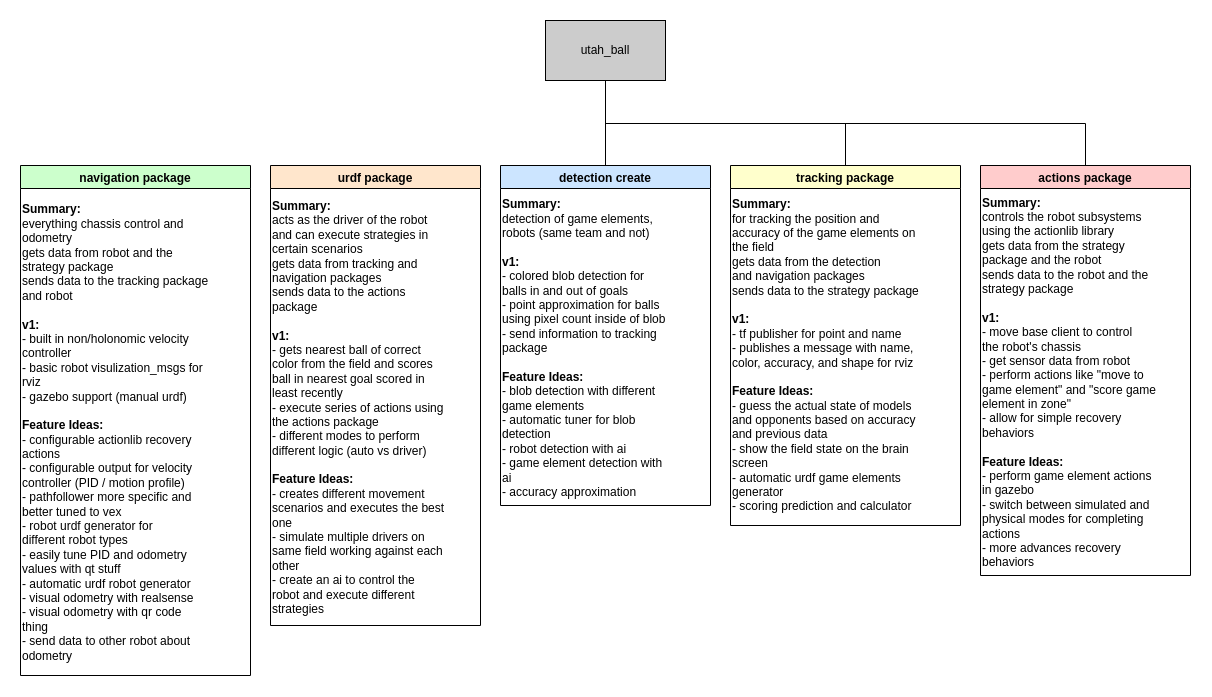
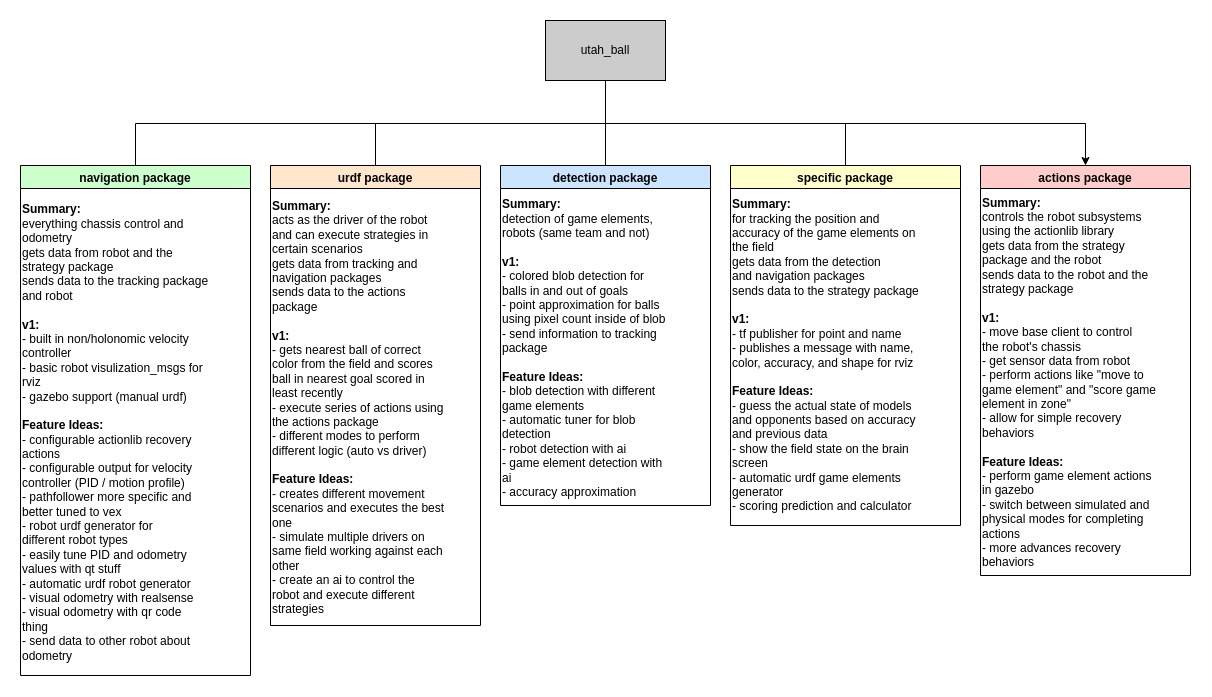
edge "utah_ball" -- "navigation package": added
edge "utah_ball" -- "urdf package": added
edge "utah_ball" -- "actions package": arrowhead none -> classic
node "detection create": label "detection create" -> "detection package"
node "tracking package": label "tracking package" -> "specific package"
